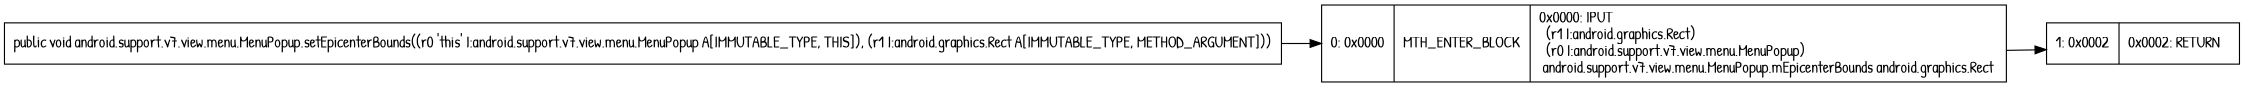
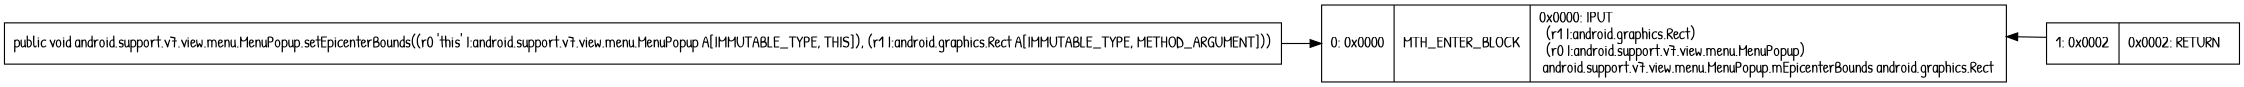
edge "0: 0x0000" -> "1: 0x0002": reversed
